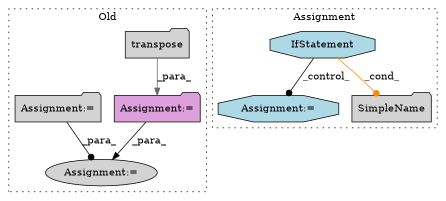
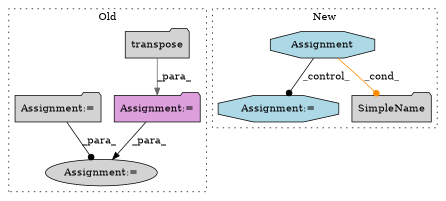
cluster "Assignment": label "Assignment" -> "New"
node "IfStatement": label "IfStatement" -> "Assignment"
